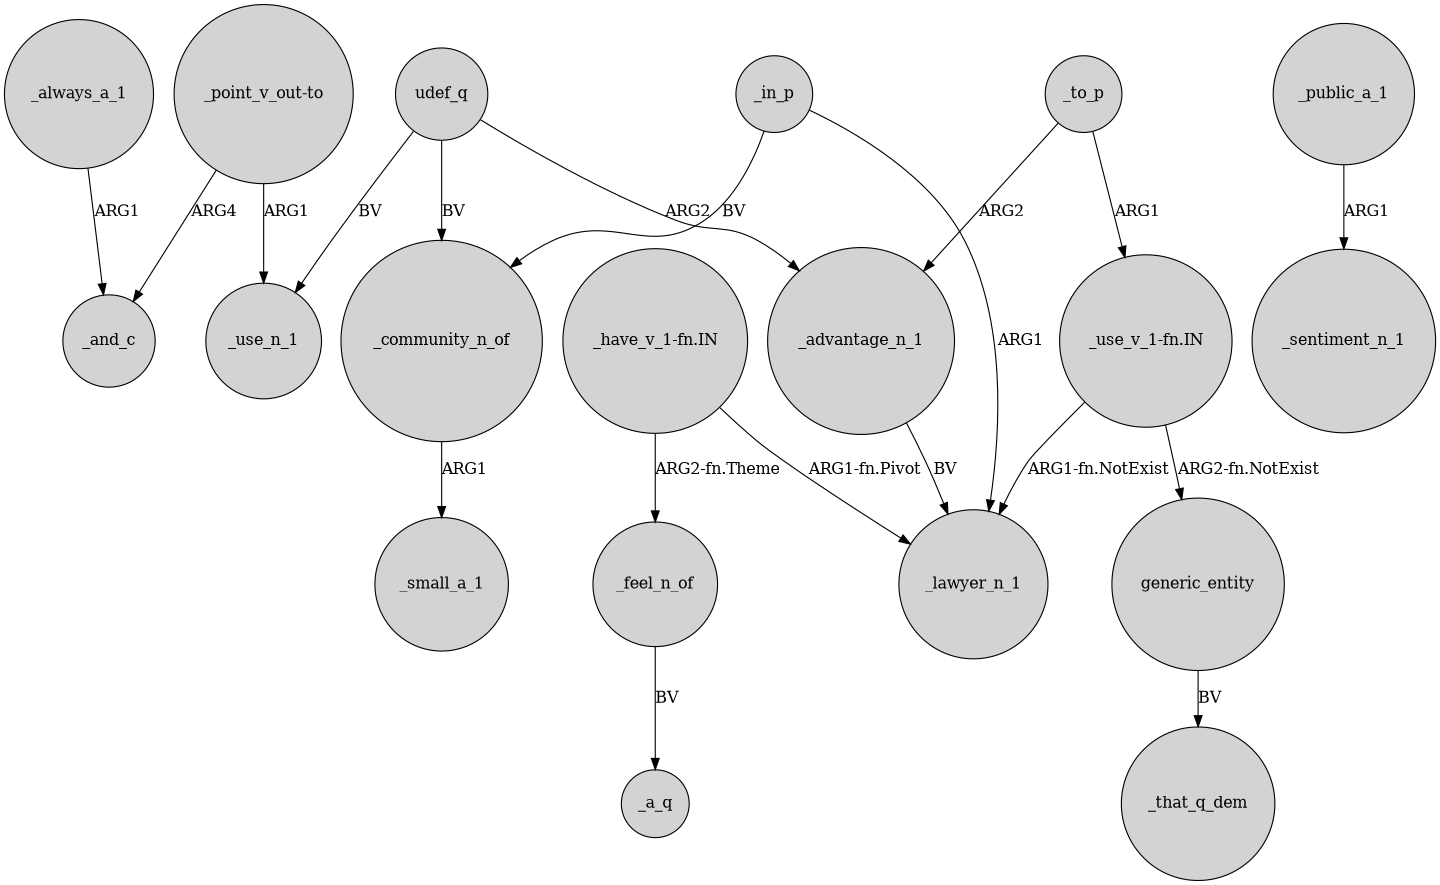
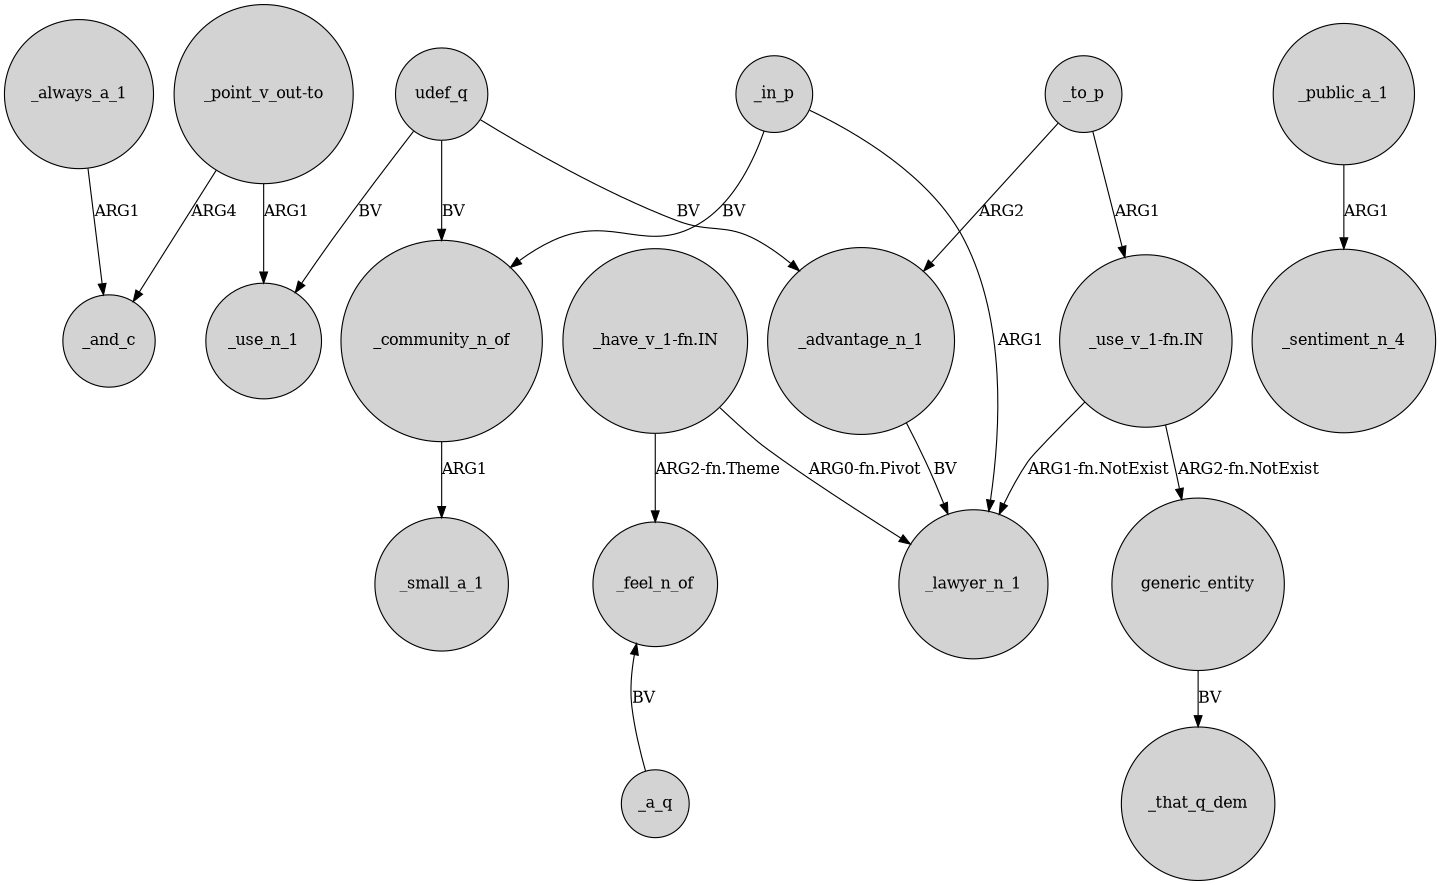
edge "udef_q" -> "_advantage_n_1": label "ARG2" -> "BV"
node "_sentiment_n_1": label "_sentiment_n_1" -> "_sentiment_n_4"
edge "_have_v_1-fn.IN" -> "_lawyer_n_1": label "ARG1-fn.Pivot" -> "ARG0-fn.Pivot"
edge "_feel_n_of" -> "_a_q": reversed
